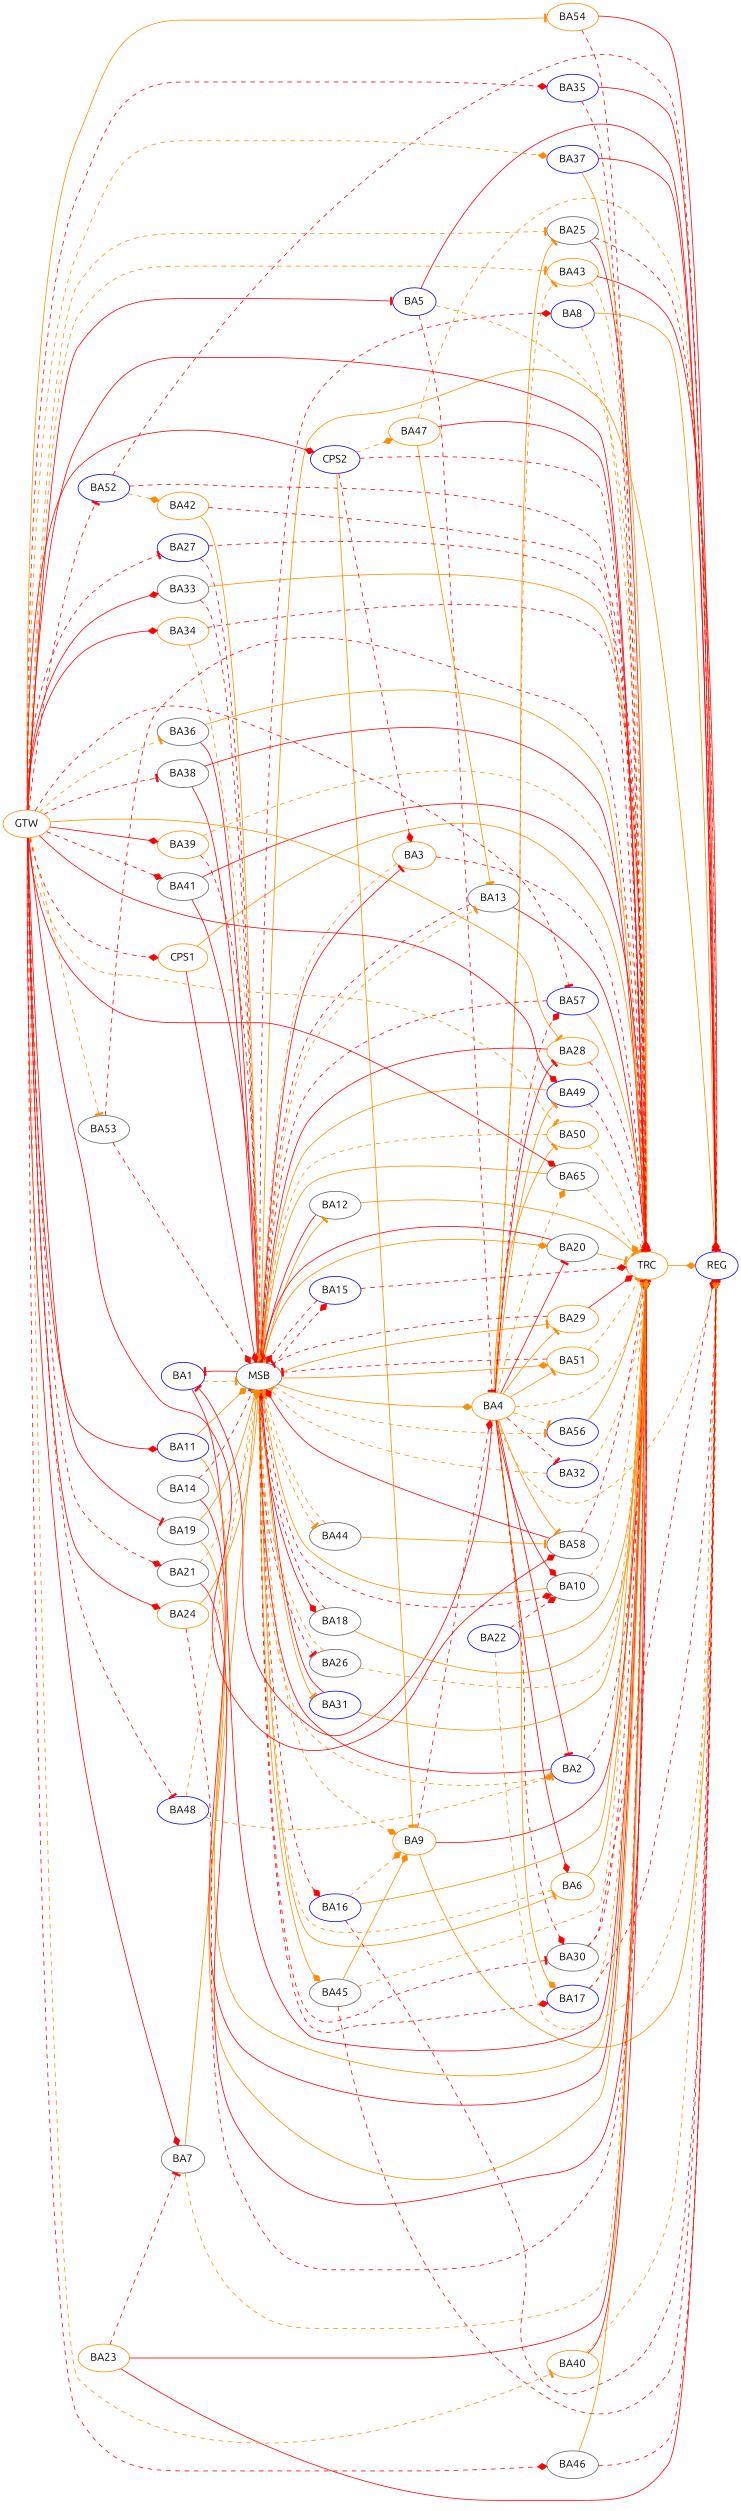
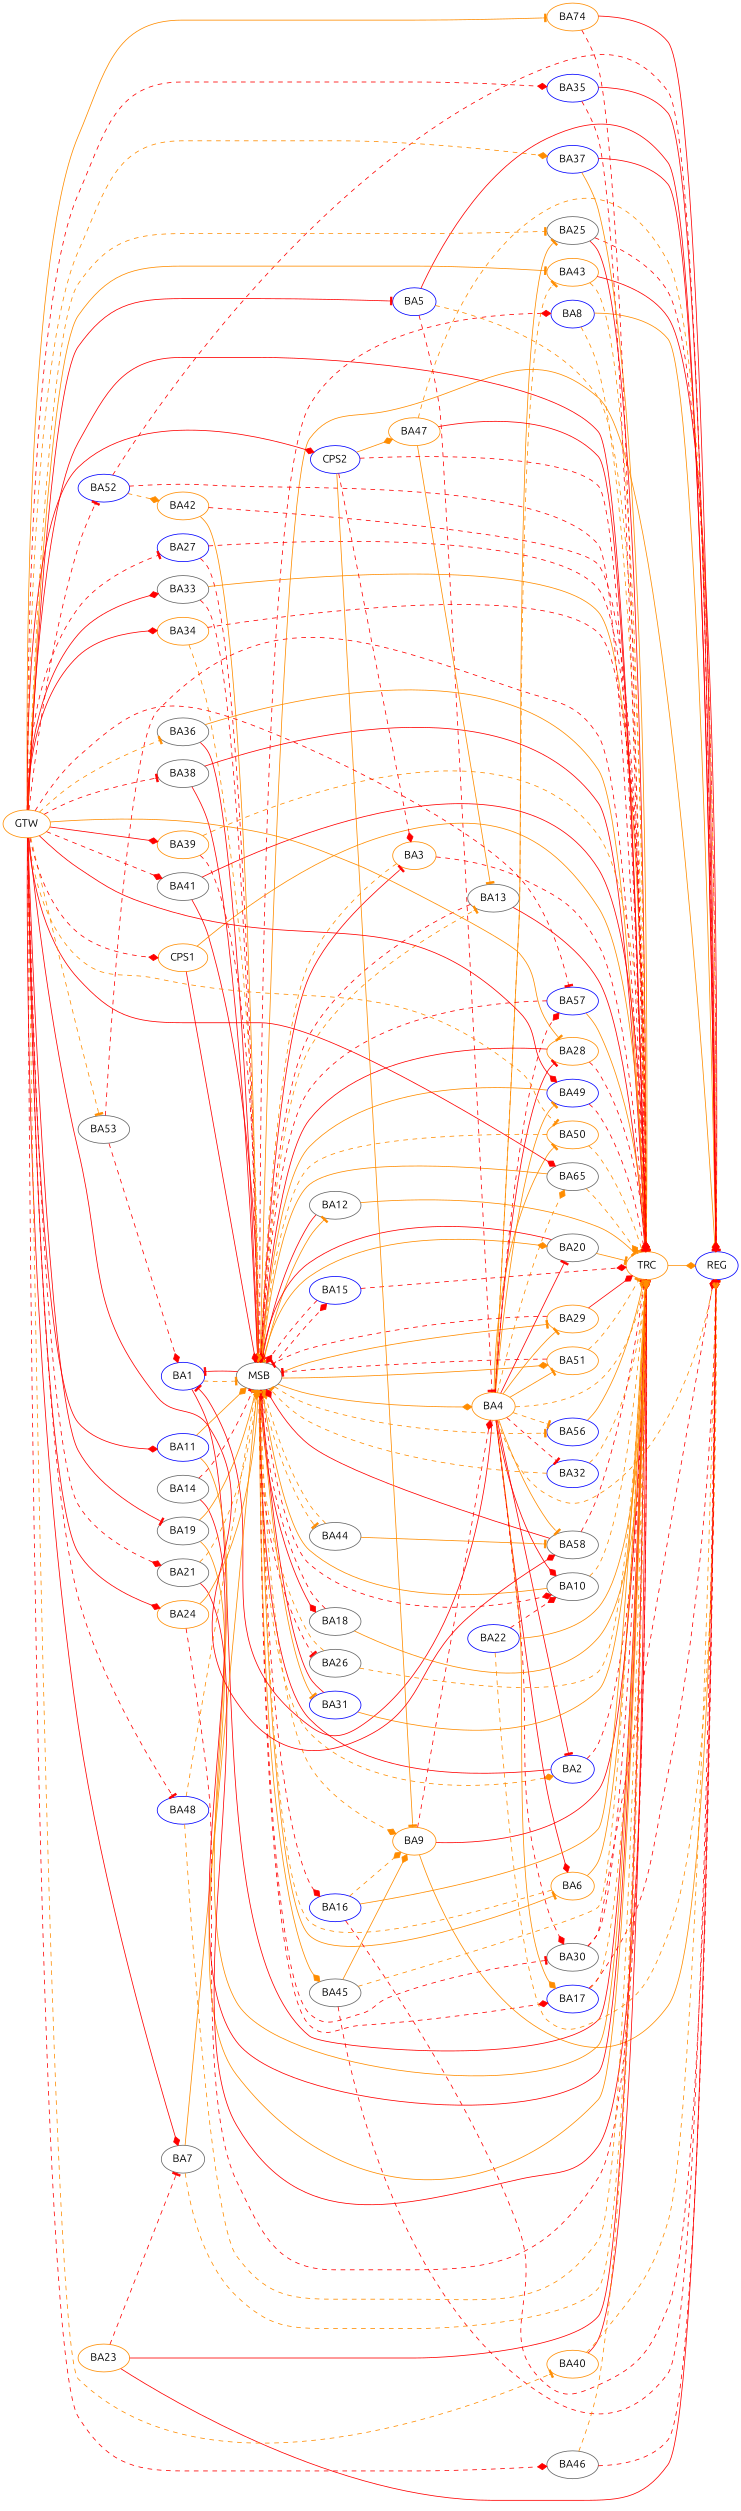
node "BA54": label "BA54" -> "BA74"
edge "GTW" -> "BA43": style dashed -> solid
edge "CPS2" -> "BA47": style dashed -> solid
edge "BA53" -> "MSB": now "BA53" -> "BA1"
edge "BA48" -> "BA2": now "BA48" -> "TRC"
edge "BA46" -> "TRC": style solid -> dashed
